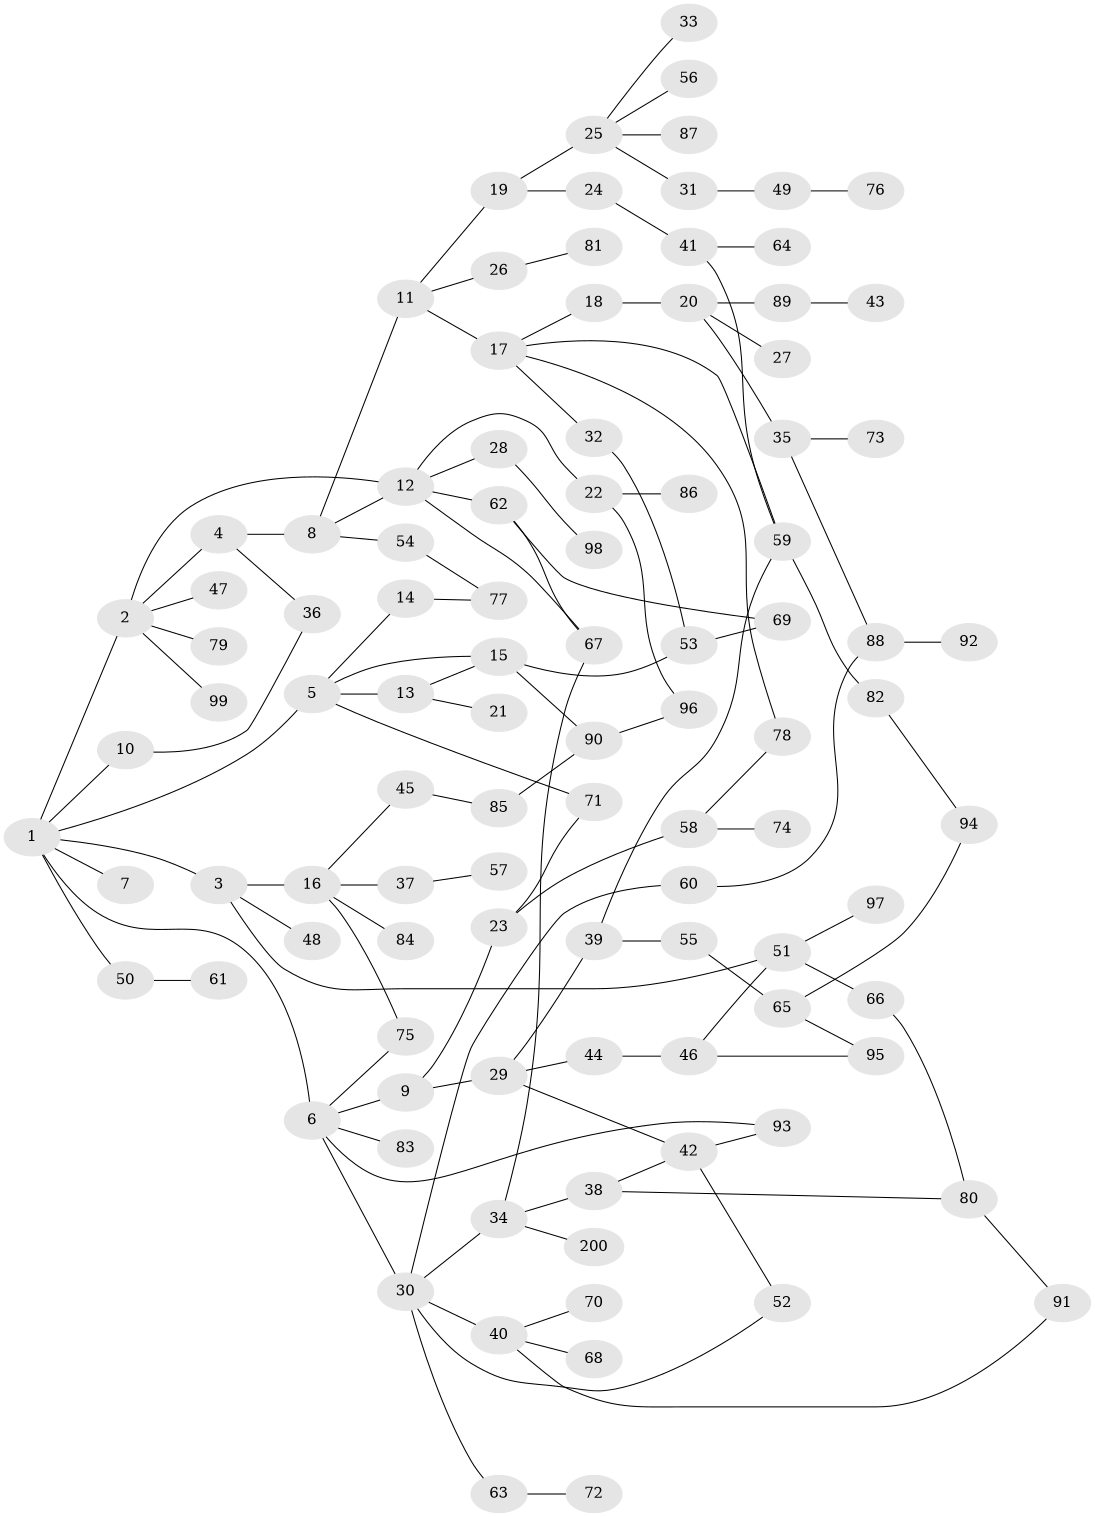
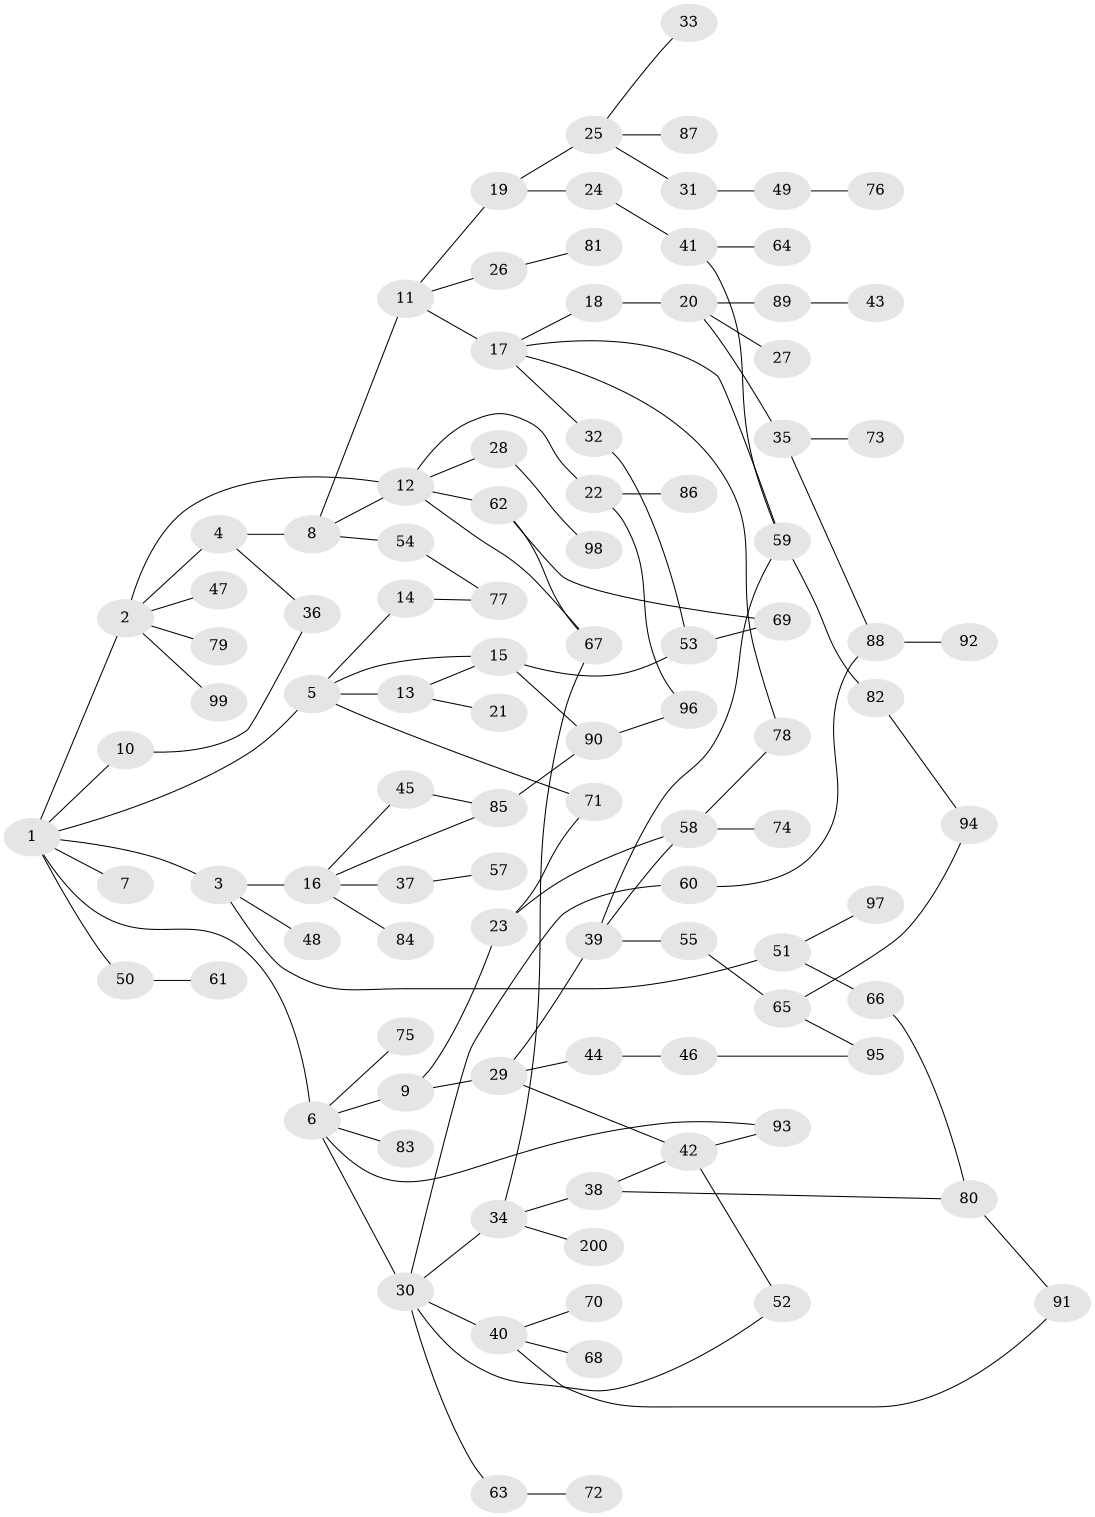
node "56": removed
edge "58" -- "39": added
edge "16" -- "75": now "16" -- "85"
edge "51" -- "46": removed
